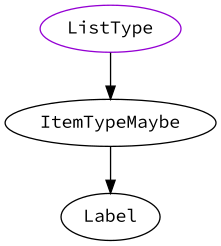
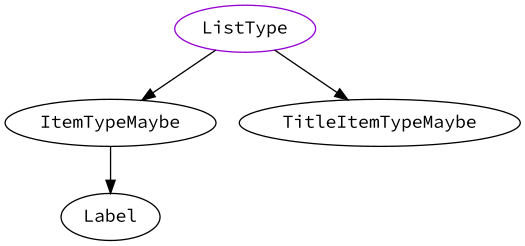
node "TitleItemTypeMaybe": added
